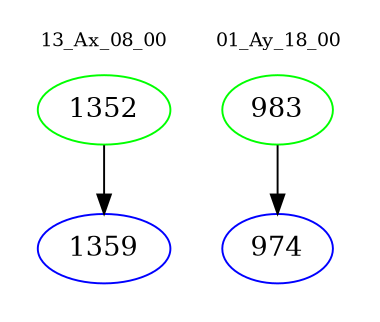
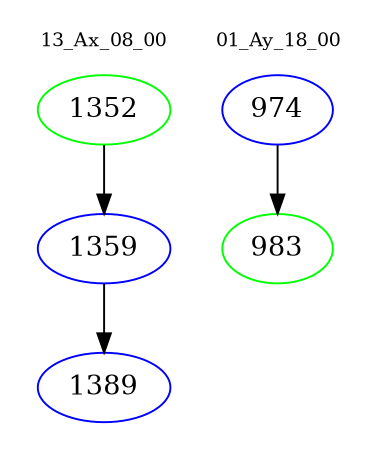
edge "983" -> "974": reversed
node "1389": added
